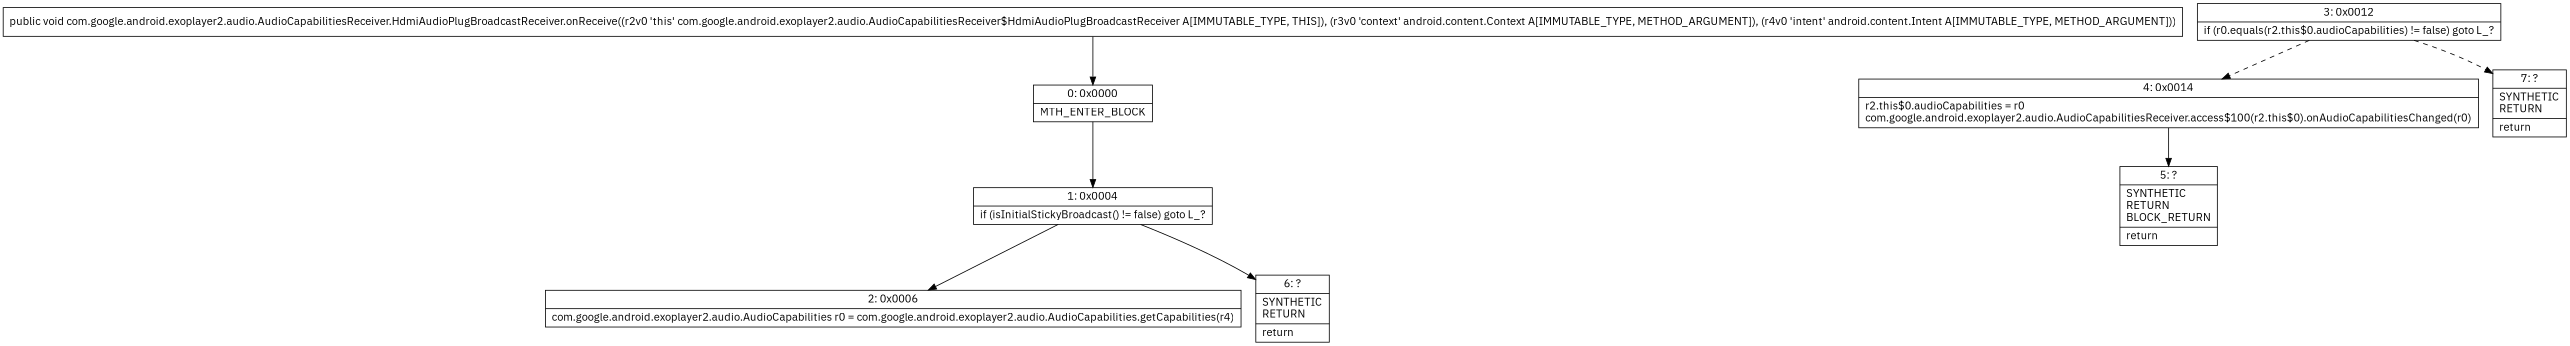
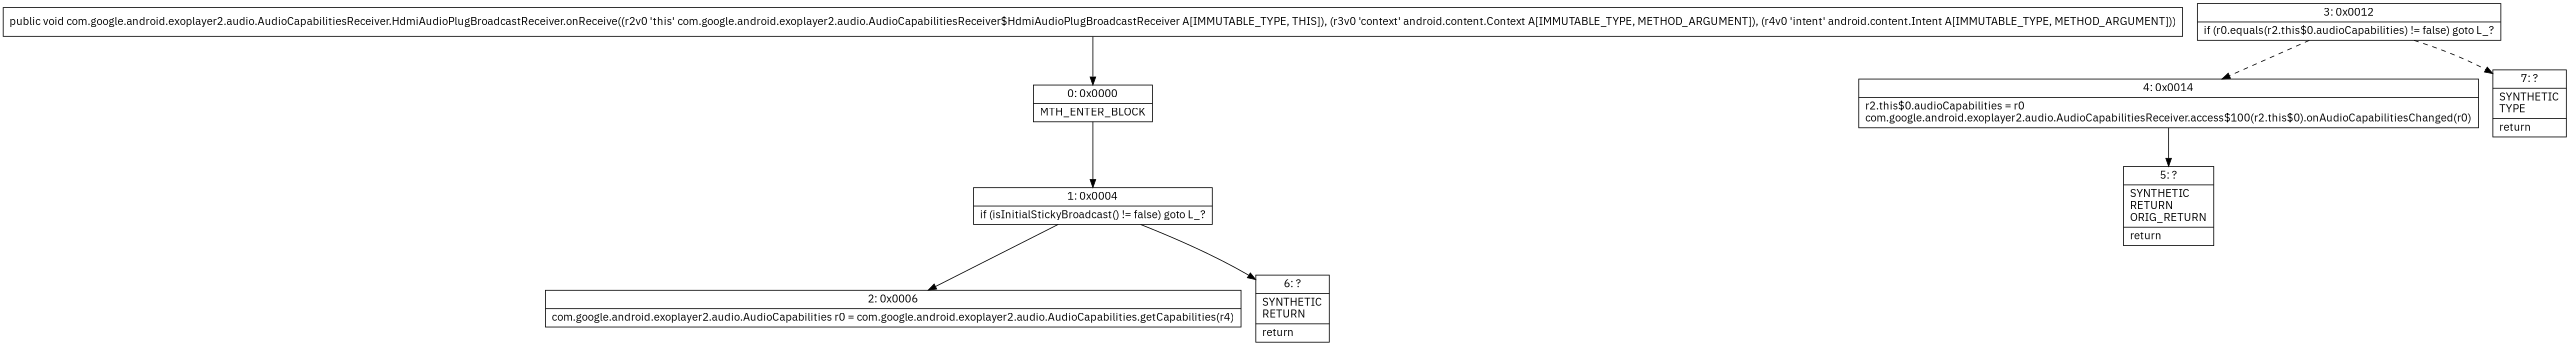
node "7: ?": text "RETURN" -> "TYPE"
node "5: ?": text "BLOCK_RETURN" -> "ORIG_RETURN"
